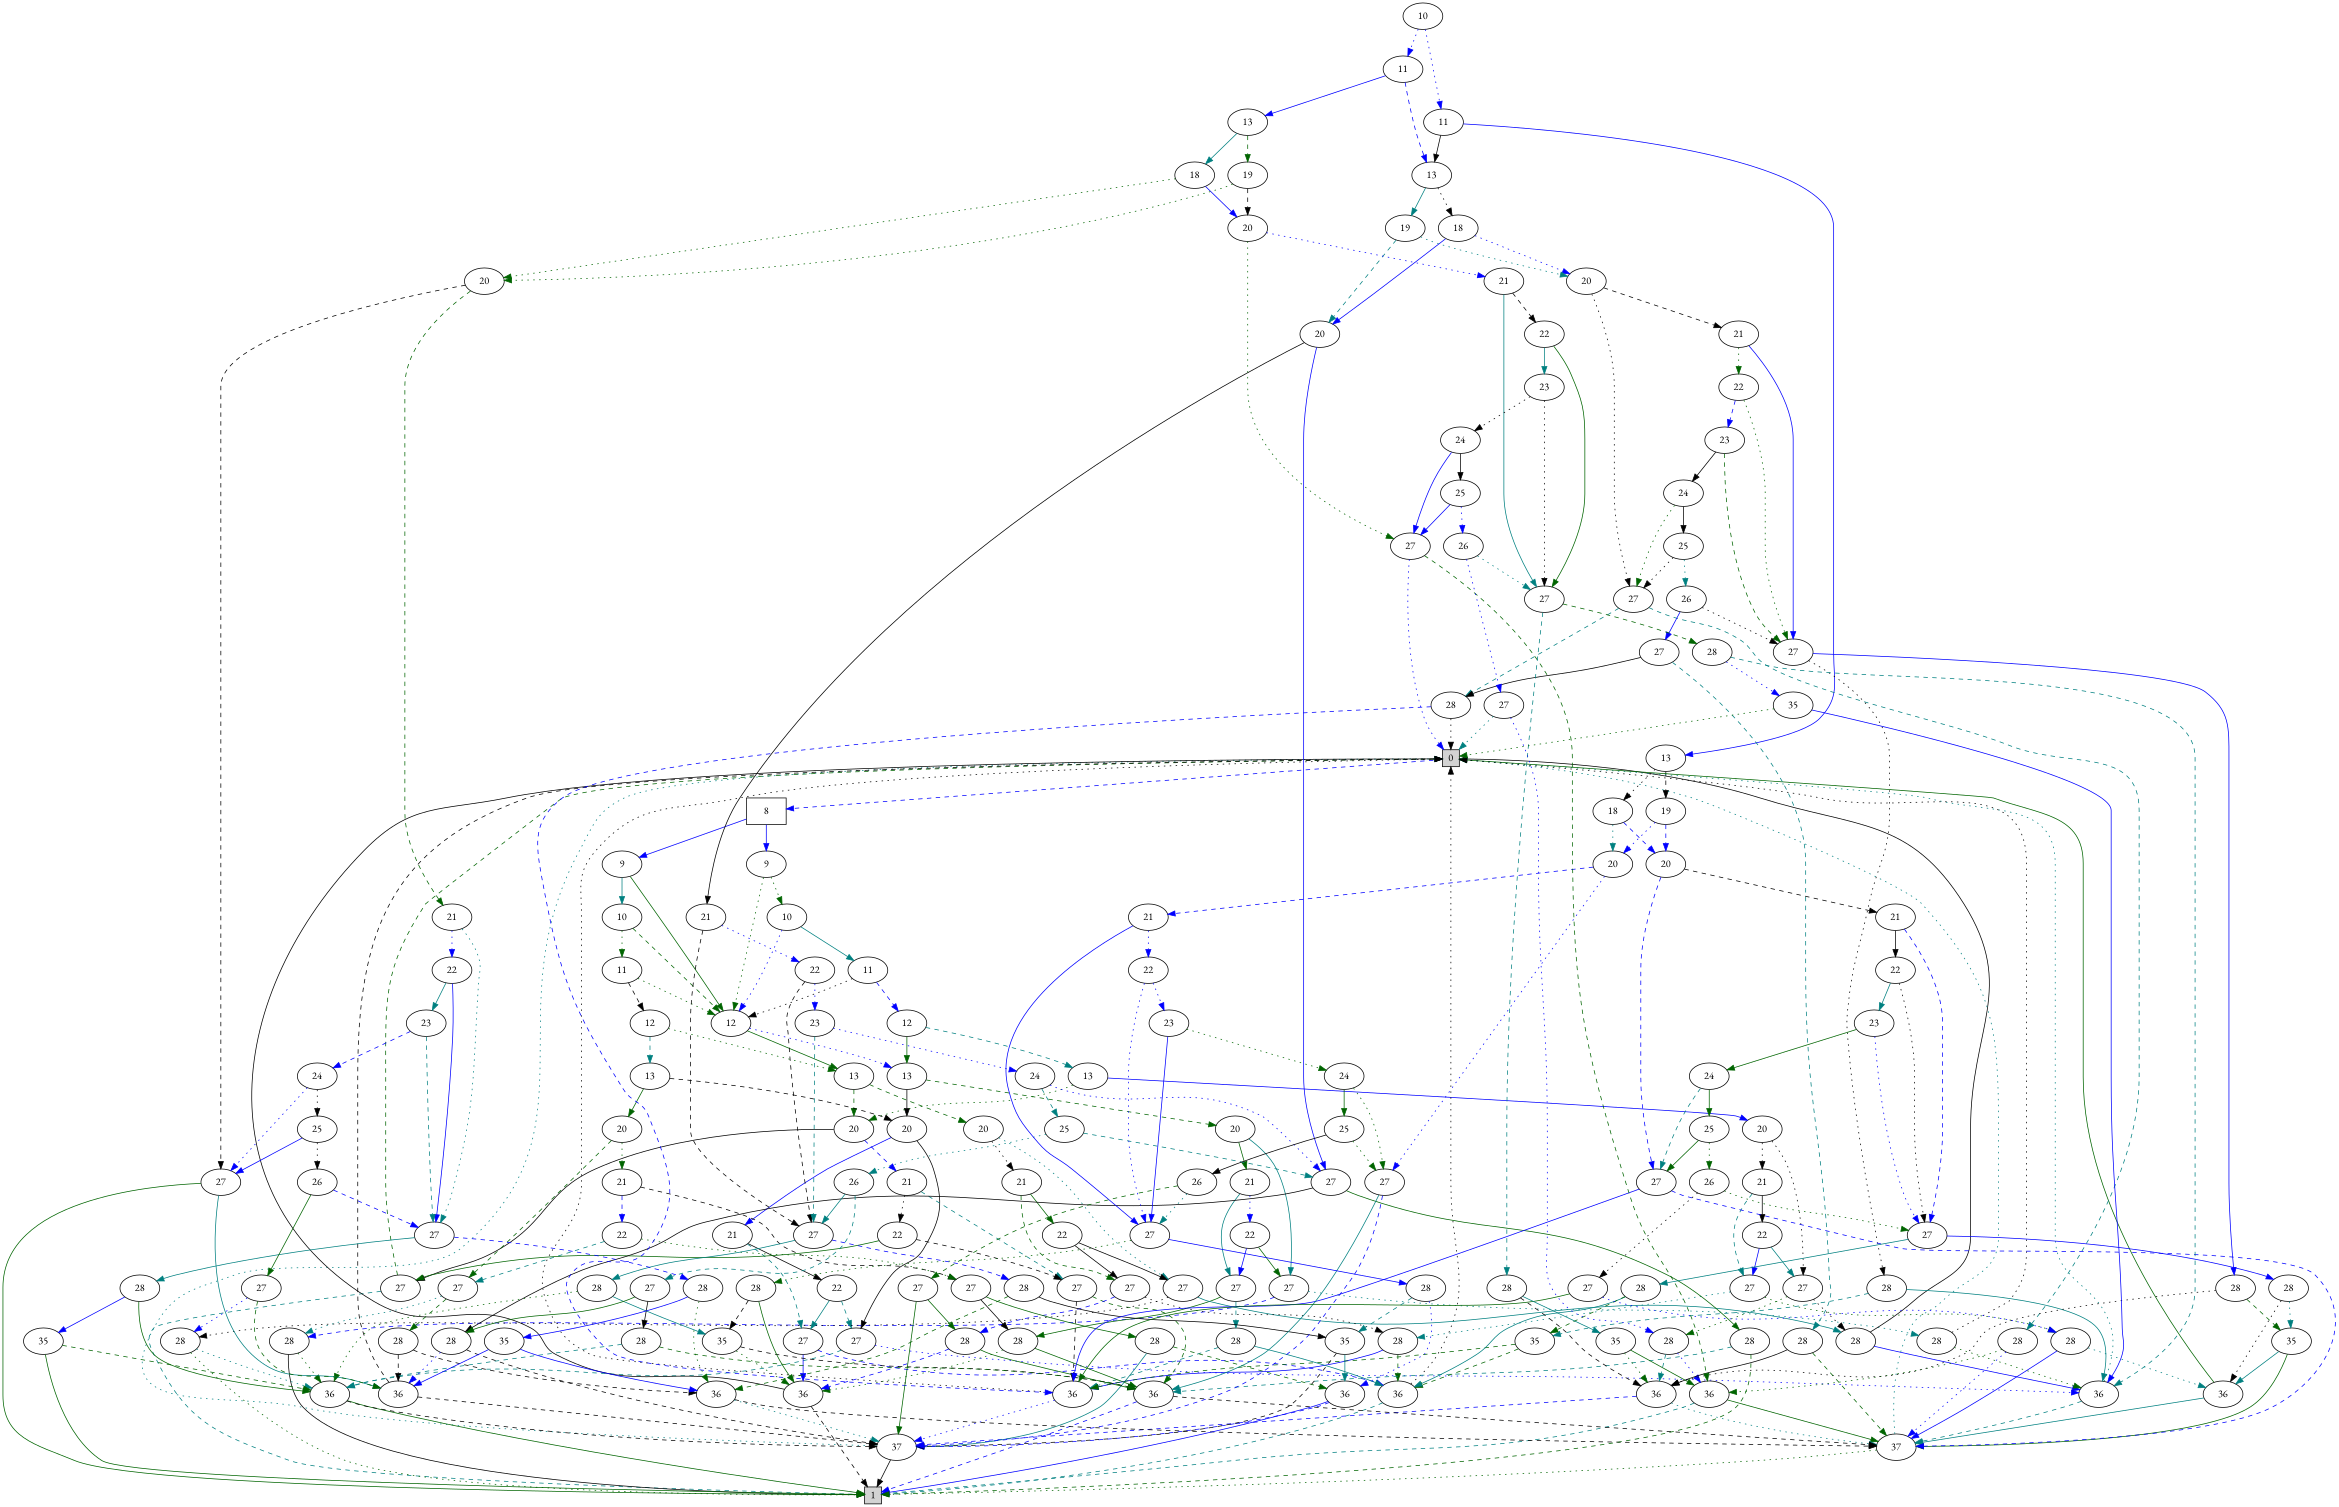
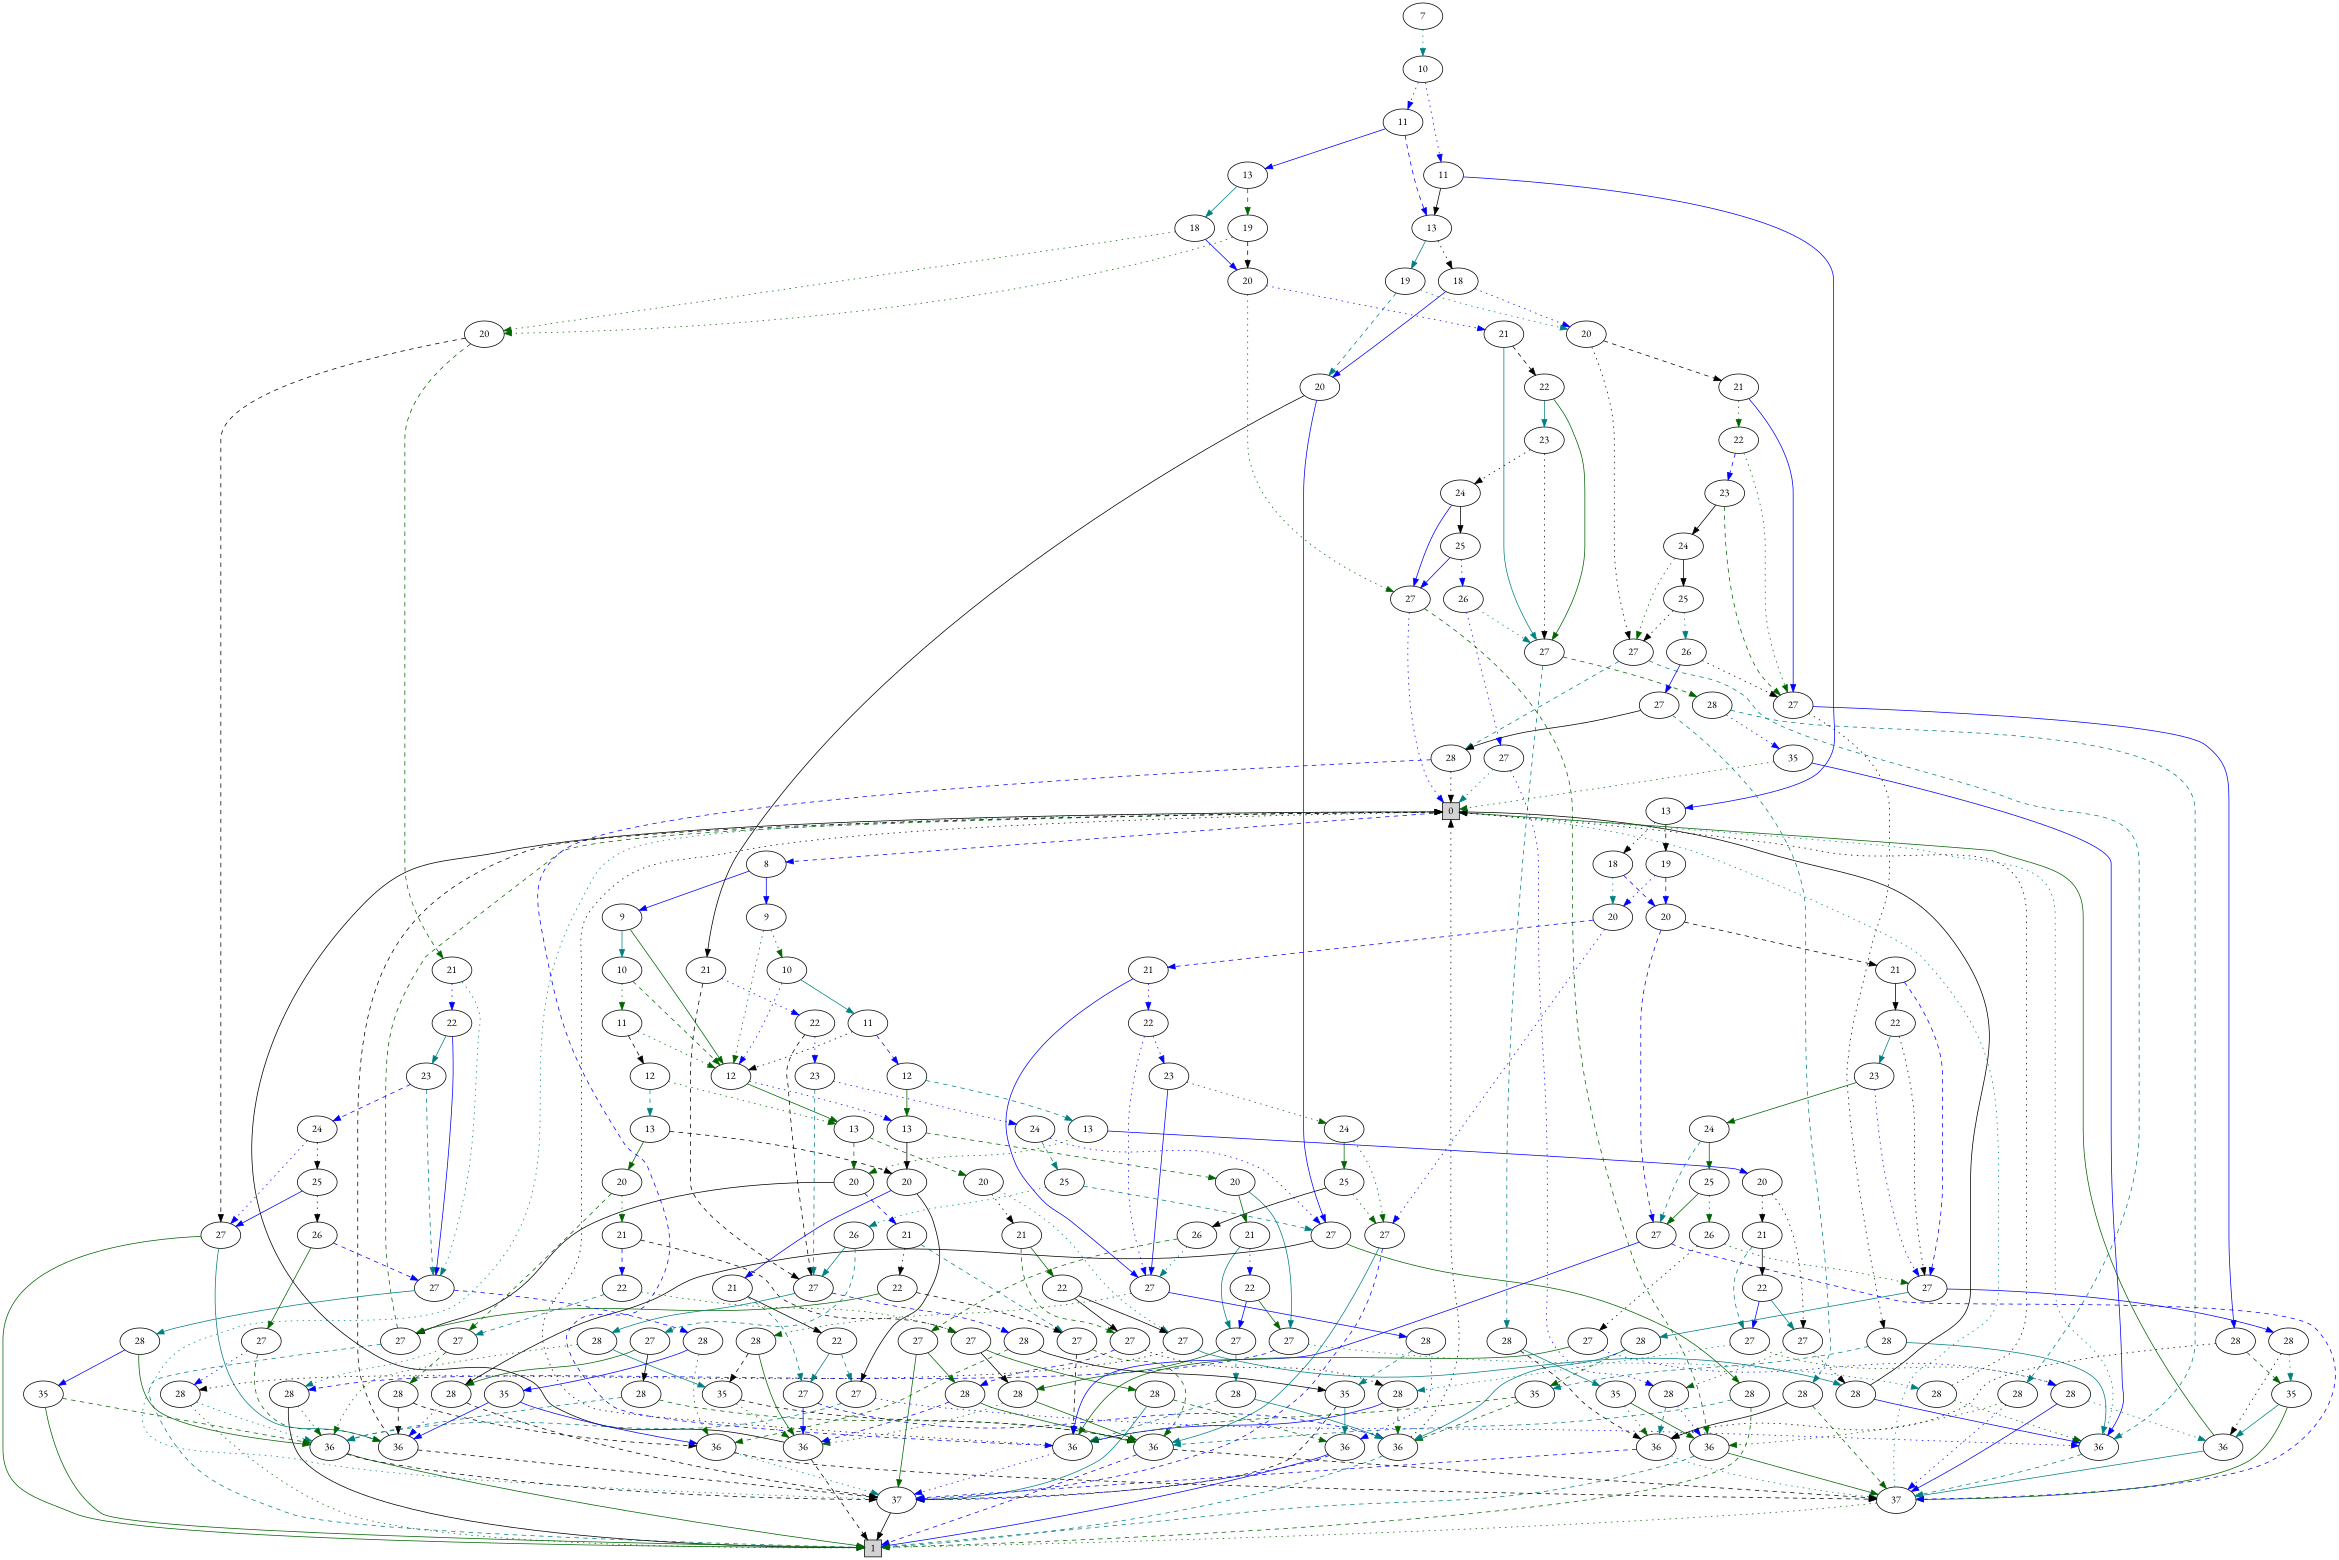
node "7": added
node "8": shape box -> ellipse
